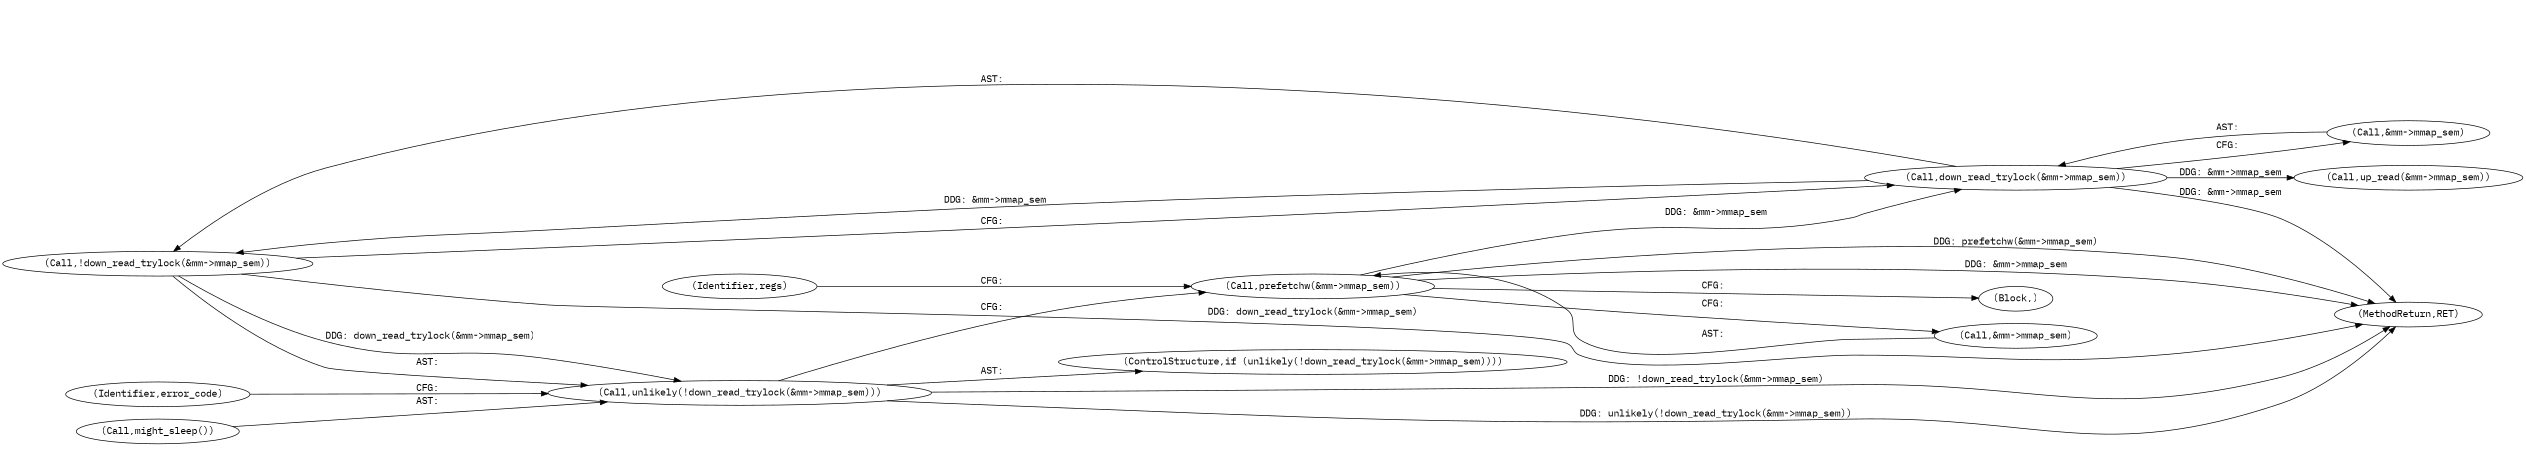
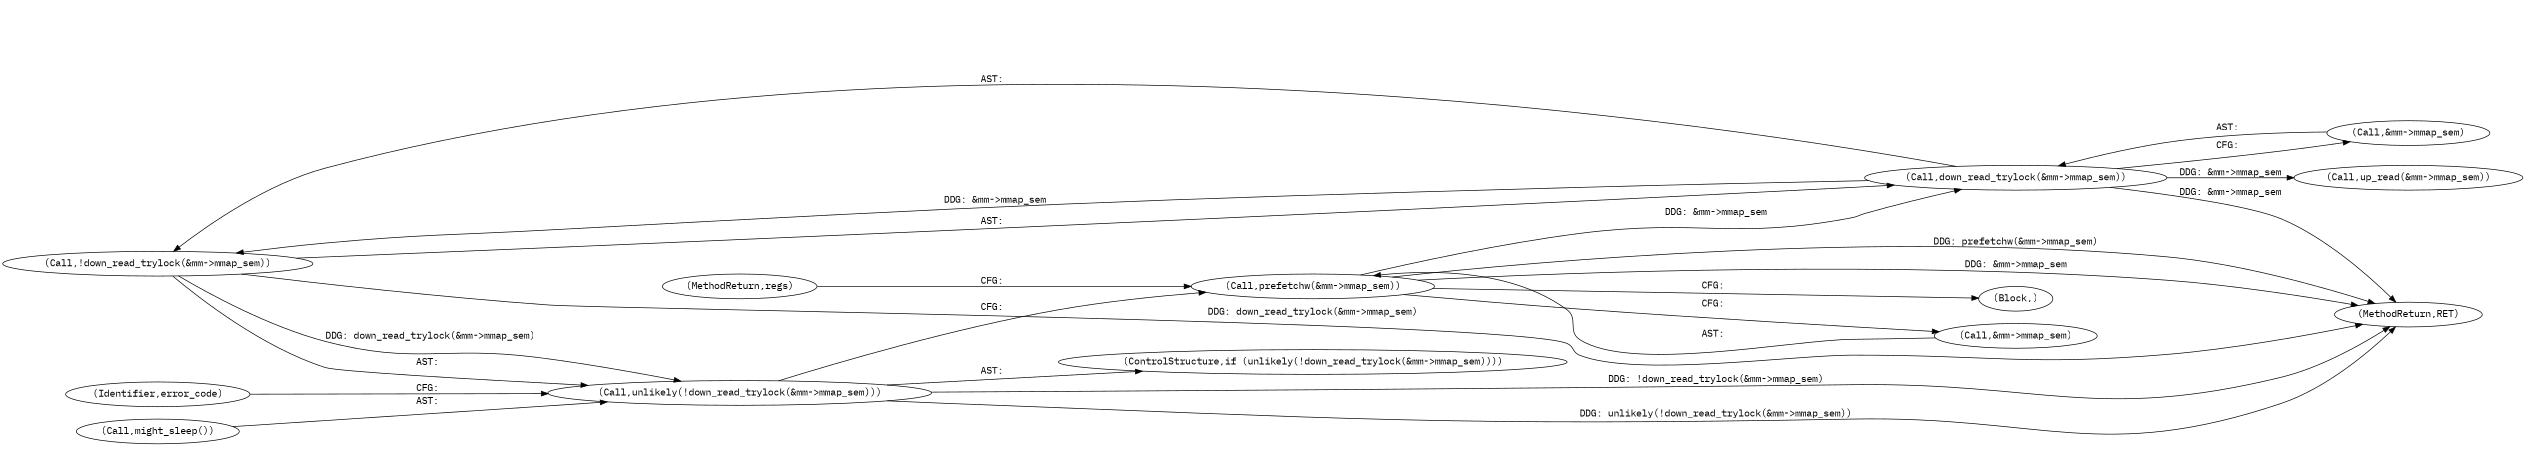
edge "(Call,!down_read_trylock(&mm->mmap_sem))" -> "(Call,down_read_trylock(&mm->mmap_sem))": label "CFG: " -> "AST: "
node "(Identifier,regs)": label "(Identifier,regs)" -> "(MethodReturn,regs)"
